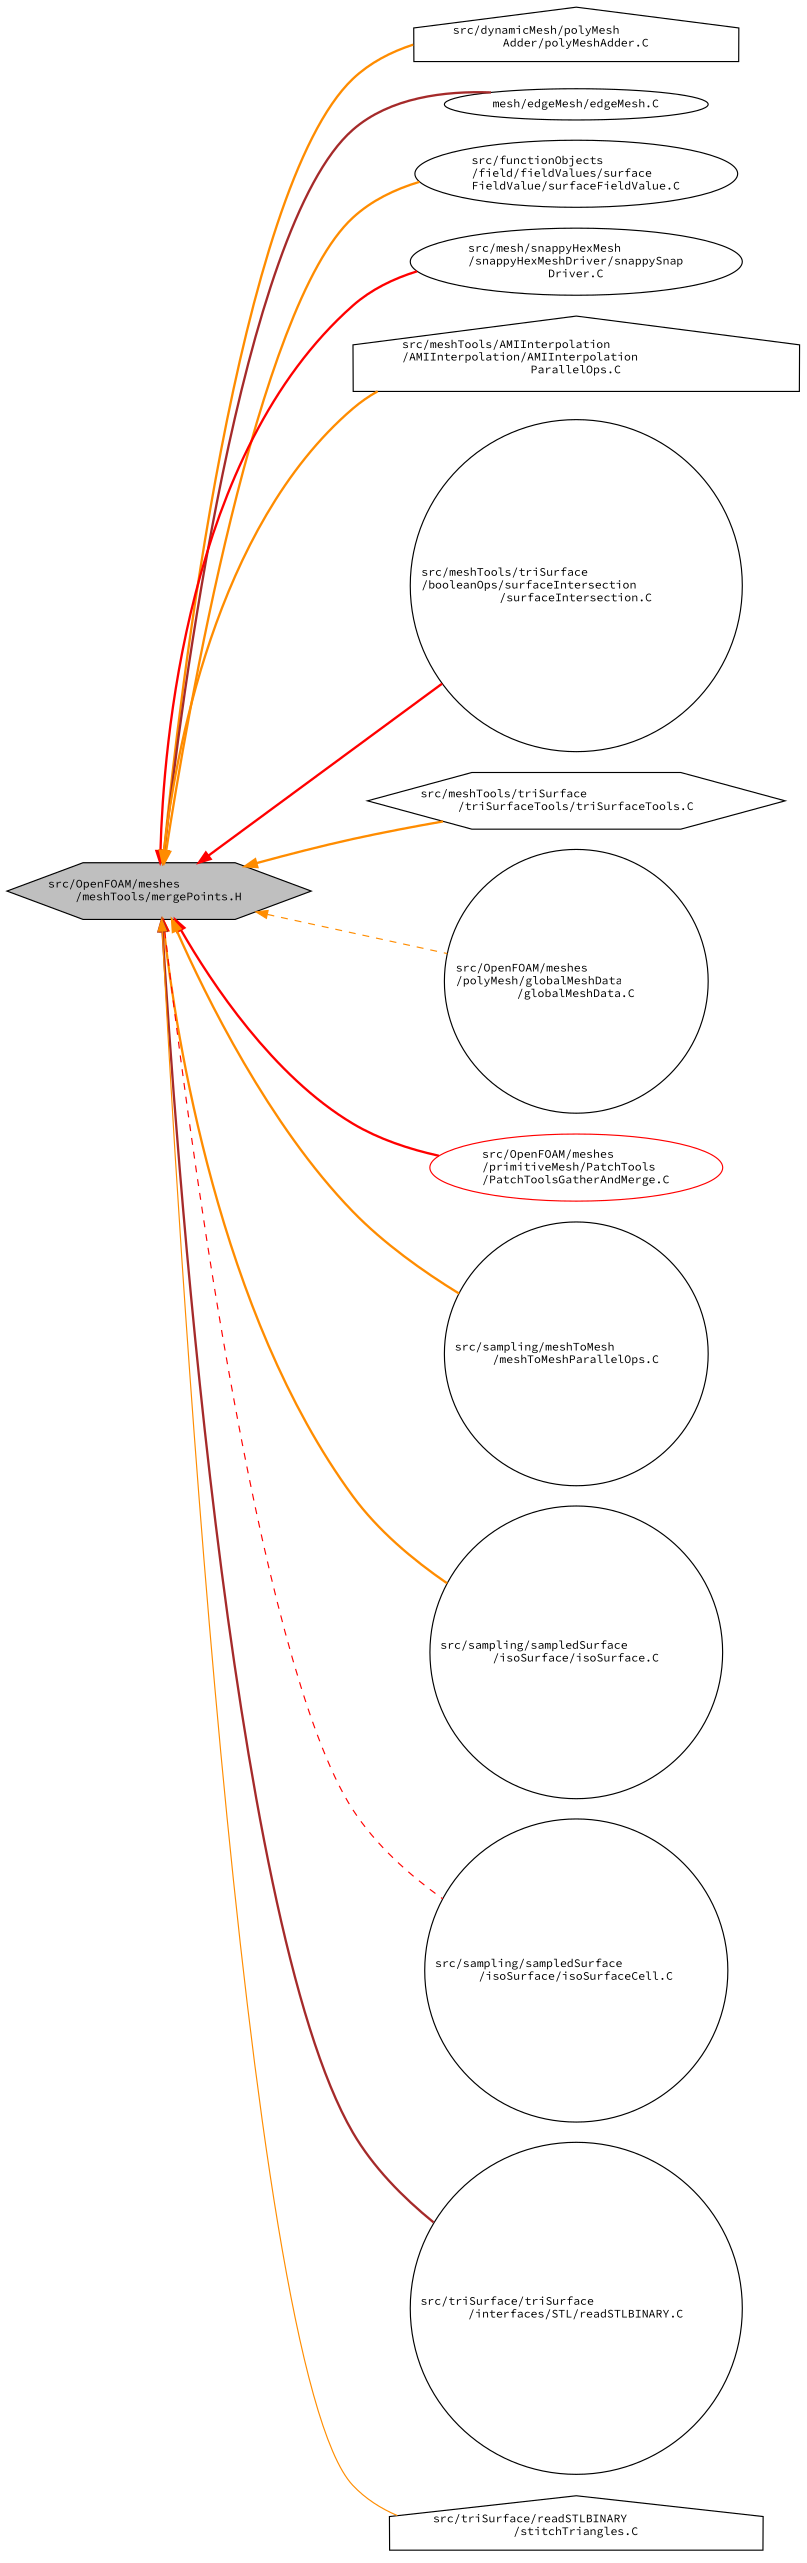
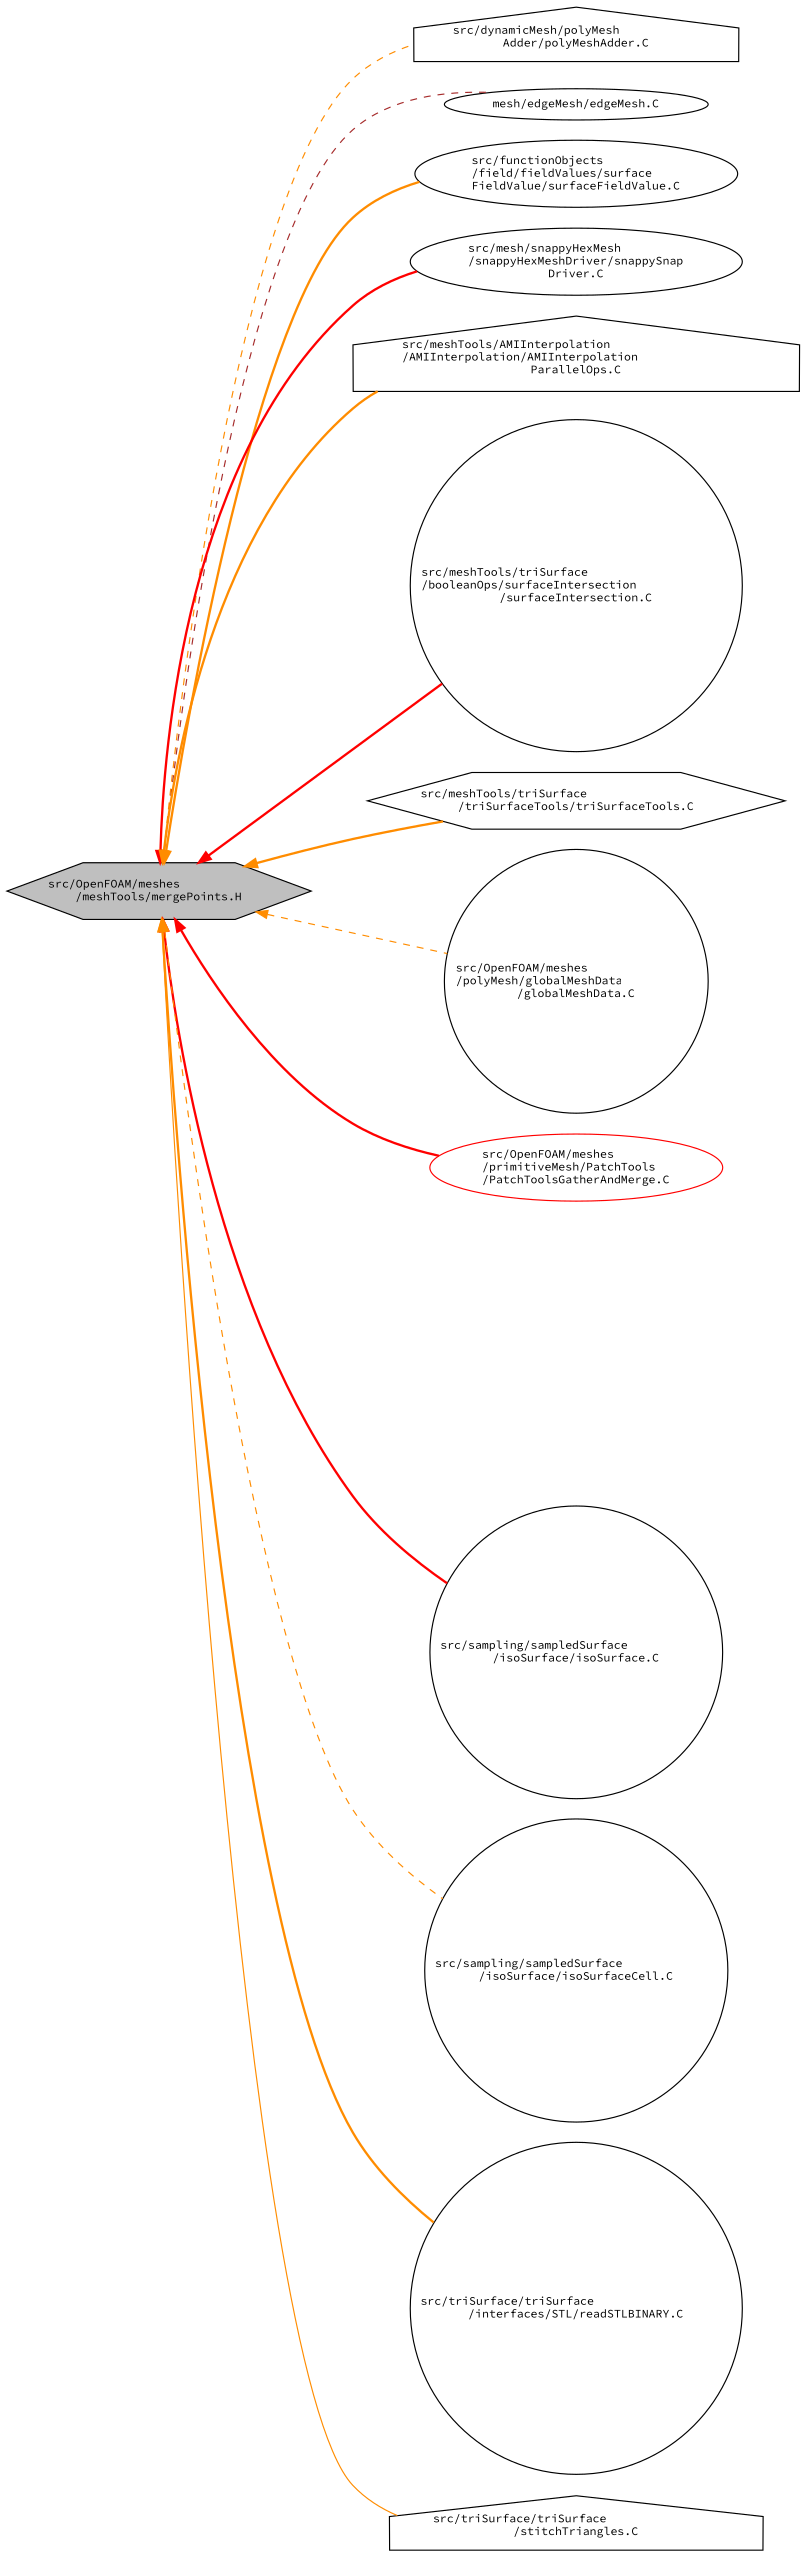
edge "mesh/edgeMesh/edgeMesh.C" -> "src/OpenFOAM/meshes /meshTools/mergePoints.H": style bold -> dashed
edge "src/dynamicMesh/polyMesh Adder/polyMeshAdder.C" -> "src/OpenFOAM/meshes /meshTools/mergePoints.H": style bold -> dashed
edge "src/sampling/sampledSurface /isoSurface/isoSurface.C" -> "src/OpenFOAM/meshes /meshTools/mergePoints.H": color darkorange -> red
node "src/sampling/meshToMesh /meshToMeshParallelOps.C": removed
edge "src/sampling/sampledSurface /isoSurface/isoSurfaceCell.C" -> "src/OpenFOAM/meshes /meshTools/mergePoints.H": color red -> darkorange
edge "src/triSurface/triSurface /interfaces/STL/readSTLBINARY.C" -> "src/OpenFOAM/meshes /meshTools/mergePoints.H": color brown -> darkorange
node "src/triSurface/readSTLBINARY /stitchTriangles.C": label "src/triSurface/readSTLBINARY /stitchTriangles.C" -> "src/triSurface/triSurface /stitchTriangles.C"
